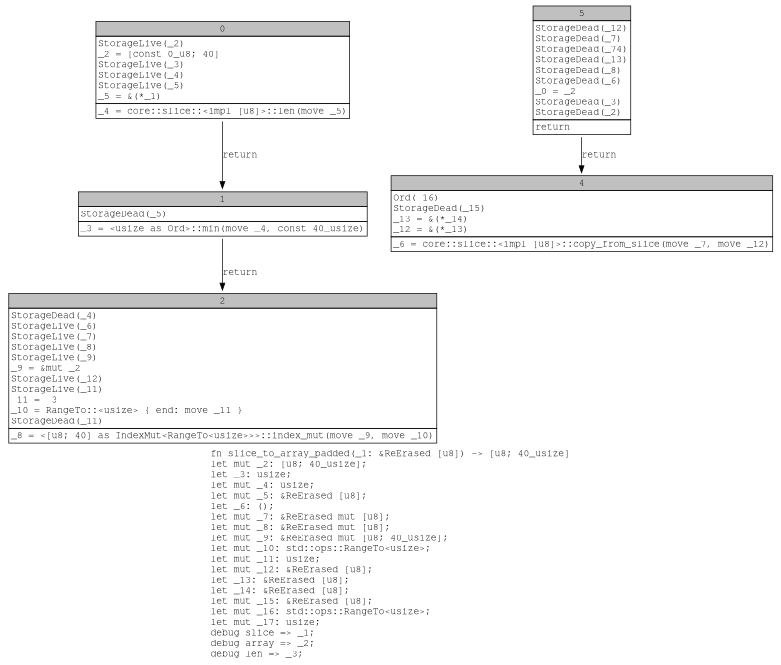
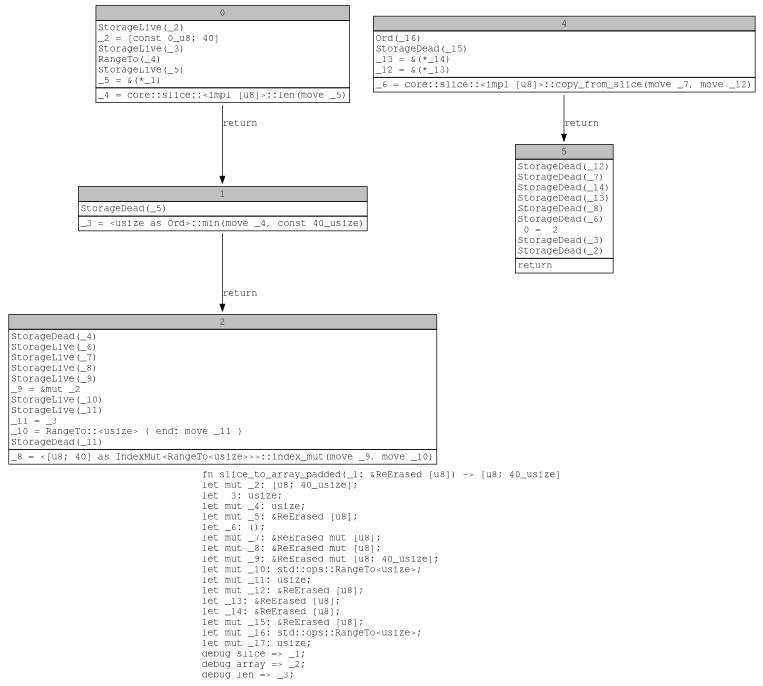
node "5": text "StorageDead(_74)" -> "StorageDead(_14)"
node "0": text "StorageLive(_4)" -> "RangeTo(_4)"
edge "5" -> "4": reversed
node "2": text "StorageLive(_12)" -> "StorageLive(_10)"
